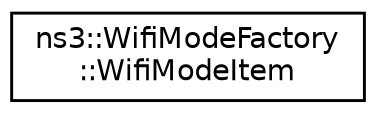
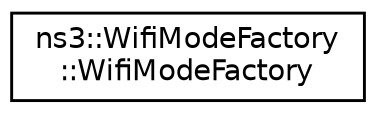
node "ns3::WifiModeFactory ::WifiModeItem": label "ns3::WifiModeFactory ::WifiModeItem" -> "ns3::WifiModeFactory ::WifiModeFactory"
